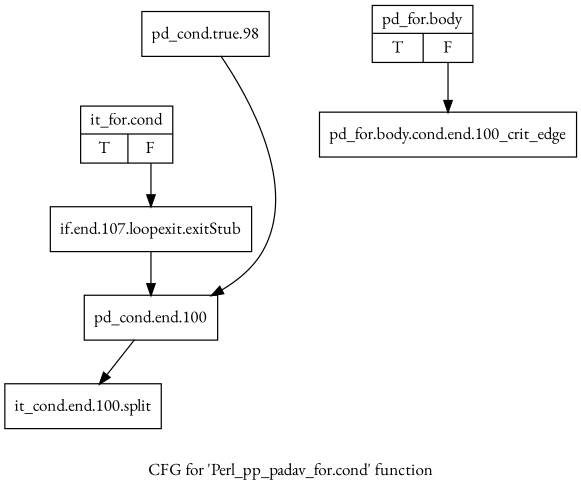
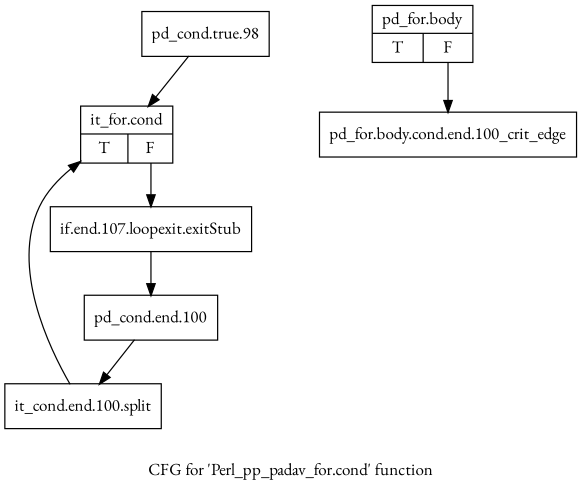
edge "pd_cond.true.98" -> "pd_cond.end.100": now "pd_cond.true.98" -> "it_for.cond"
edge "it_cond.end.100.split" -> "it_for.cond": added
